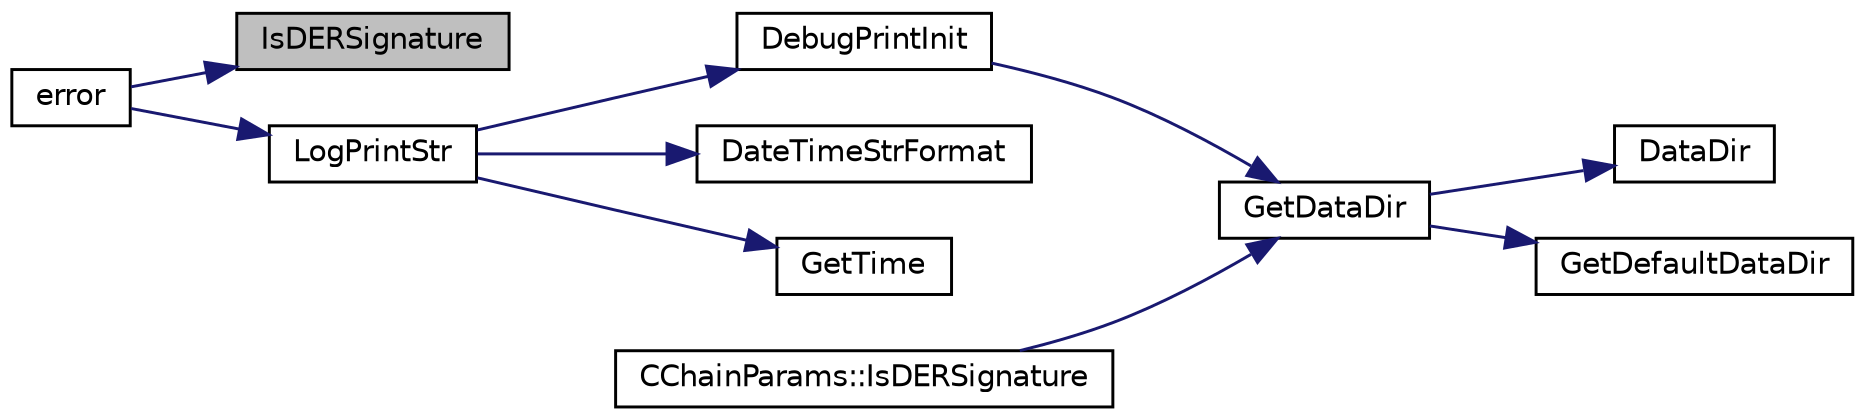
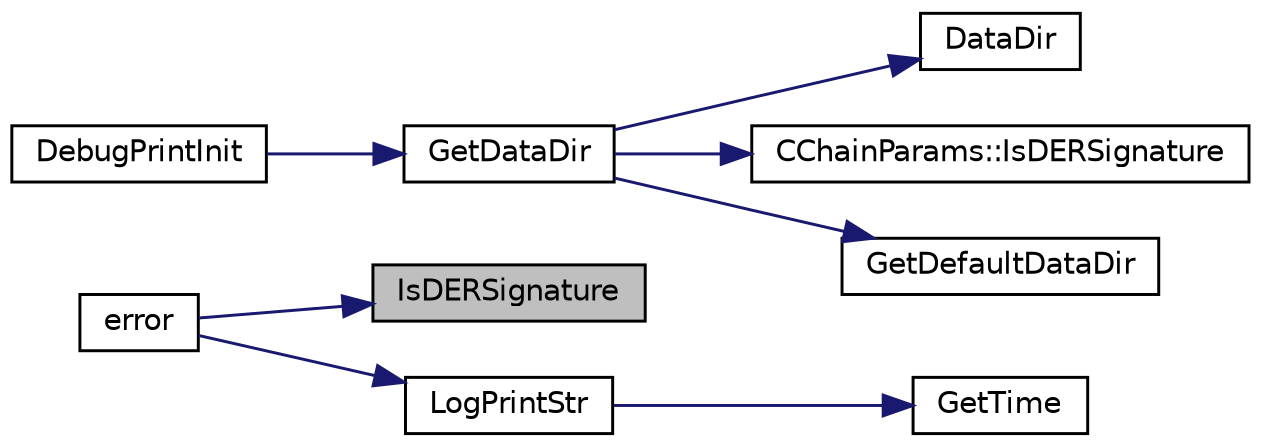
edge "LogPrintStr" -> "DebugPrintInit": removed
node "DateTimeStrFormat": removed
edge "CChainParams::IsDERSignature" -> "GetDataDir": reversed
